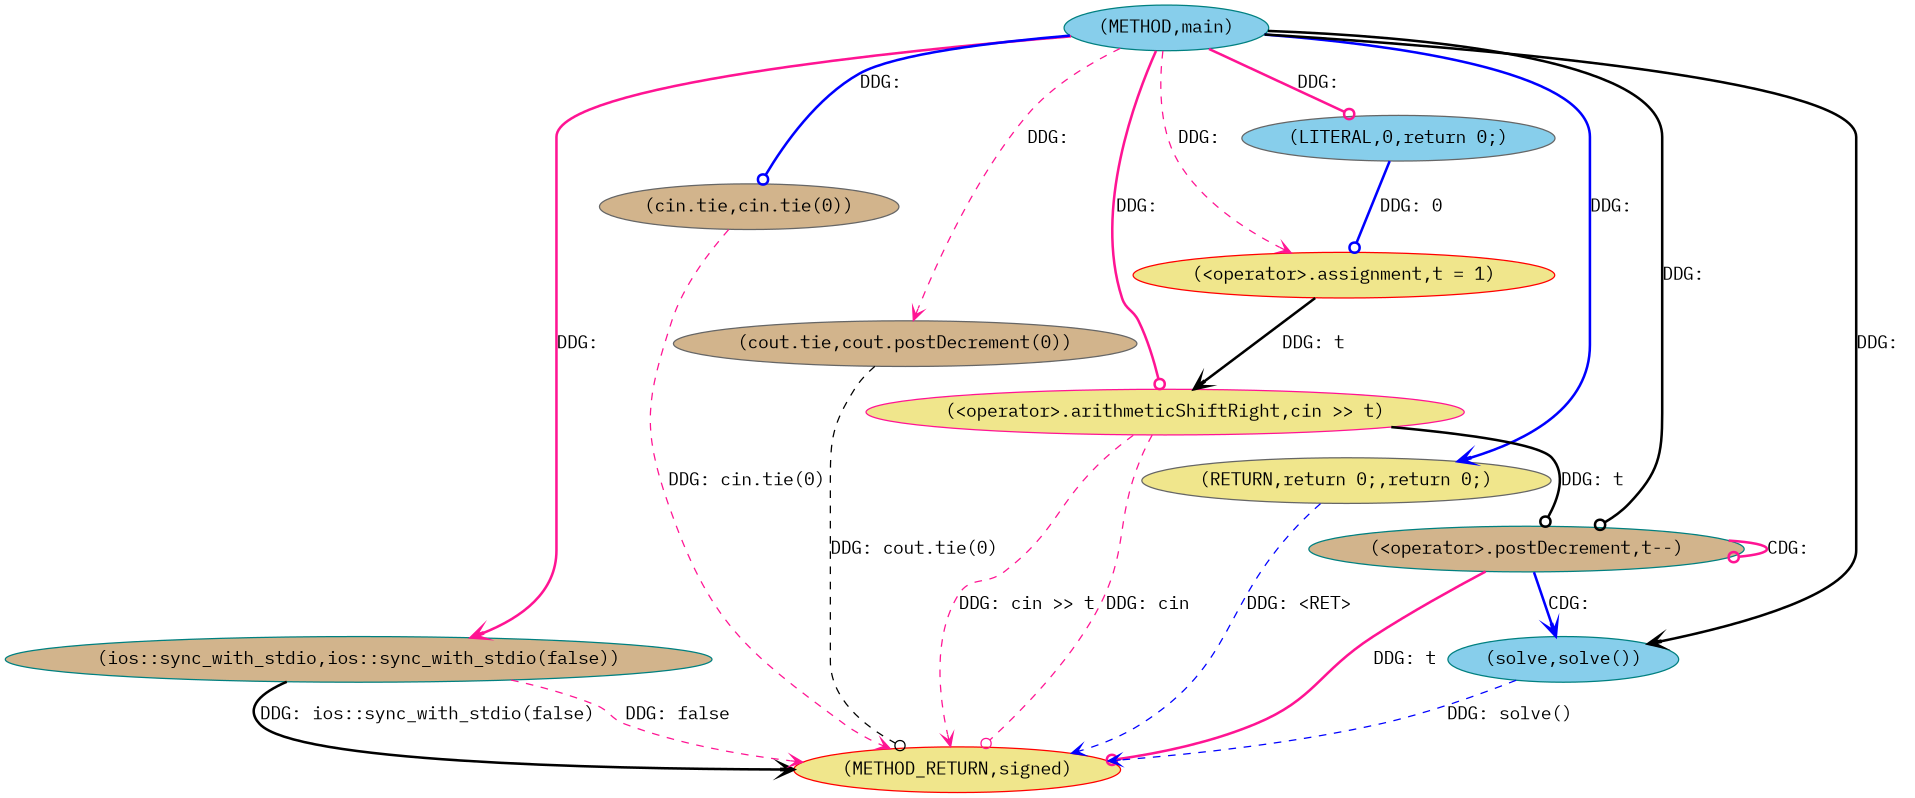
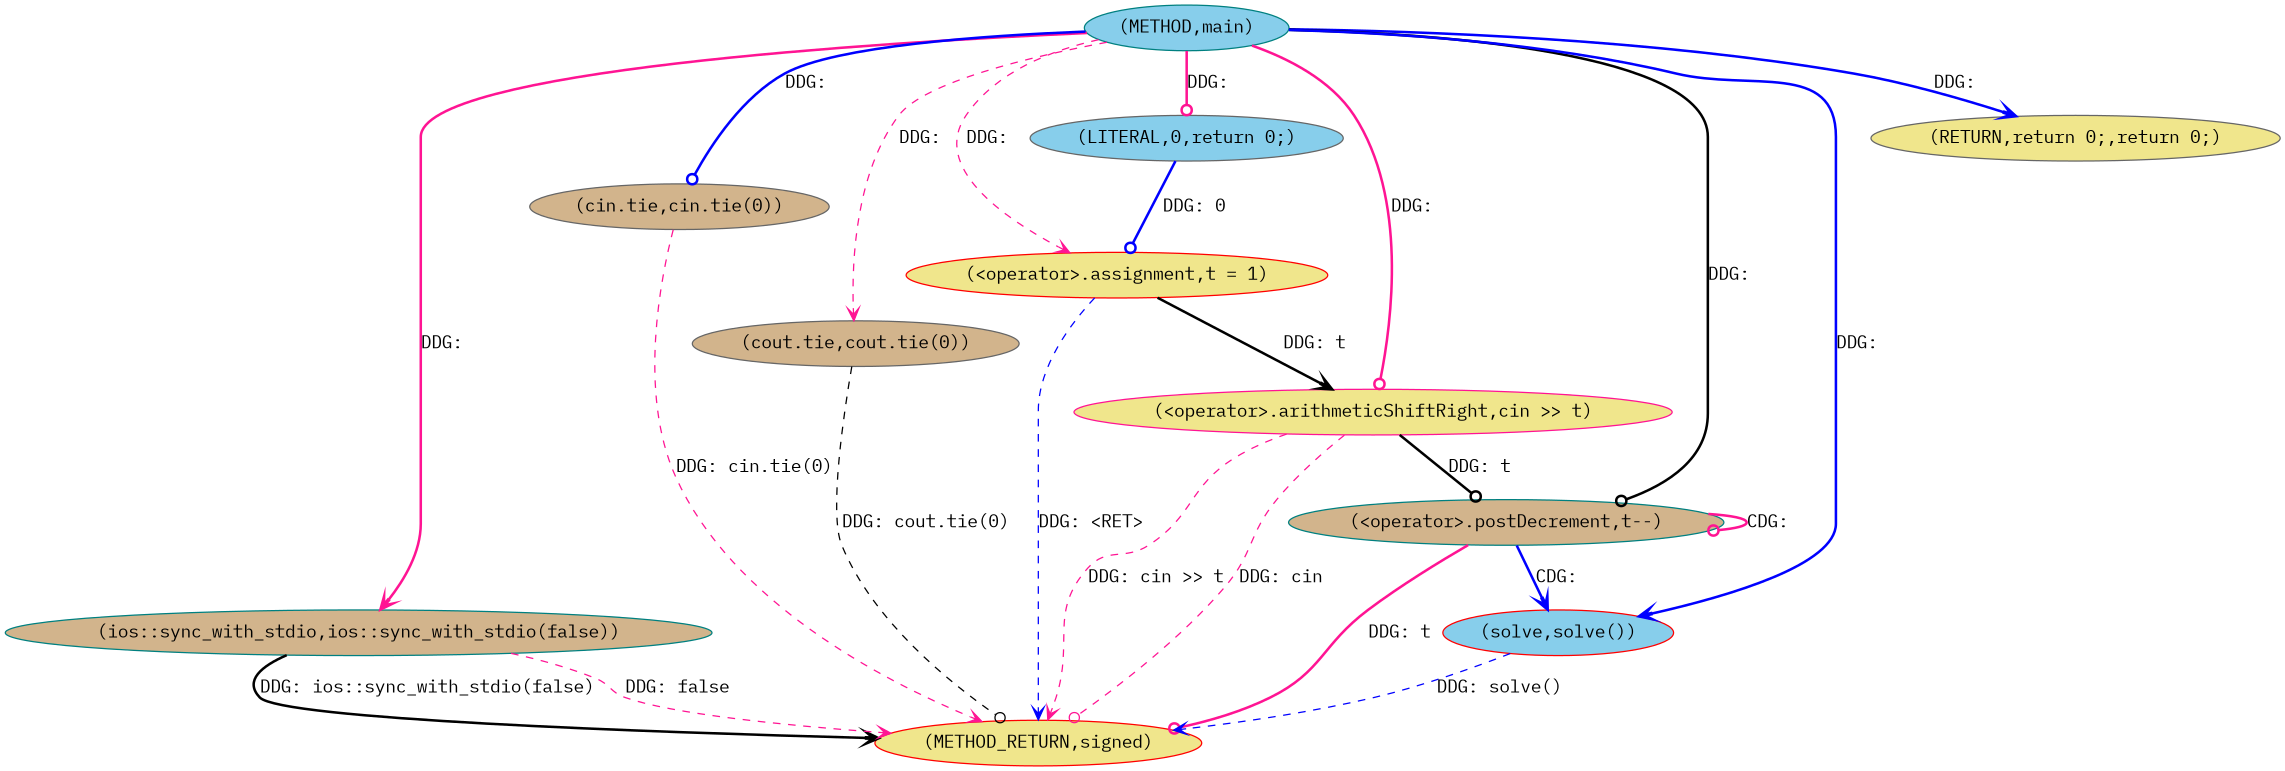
edge "(METHOD,main)" -> "(solve,solve())": color black -> blue
node "(cout.tie,cout.postDecrement(0))": label "(cout.tie,cout.postDecrement(0))" -> "(cout.tie,cout.tie(0))"
edge "(RETURN,return 0;,return 0;)" -> "(METHOD_RETURN,signed)": now "(<operator>.assignment,t = 1)" -> "(METHOD_RETURN,signed)"
node "(solve,solve())": color teal -> red
